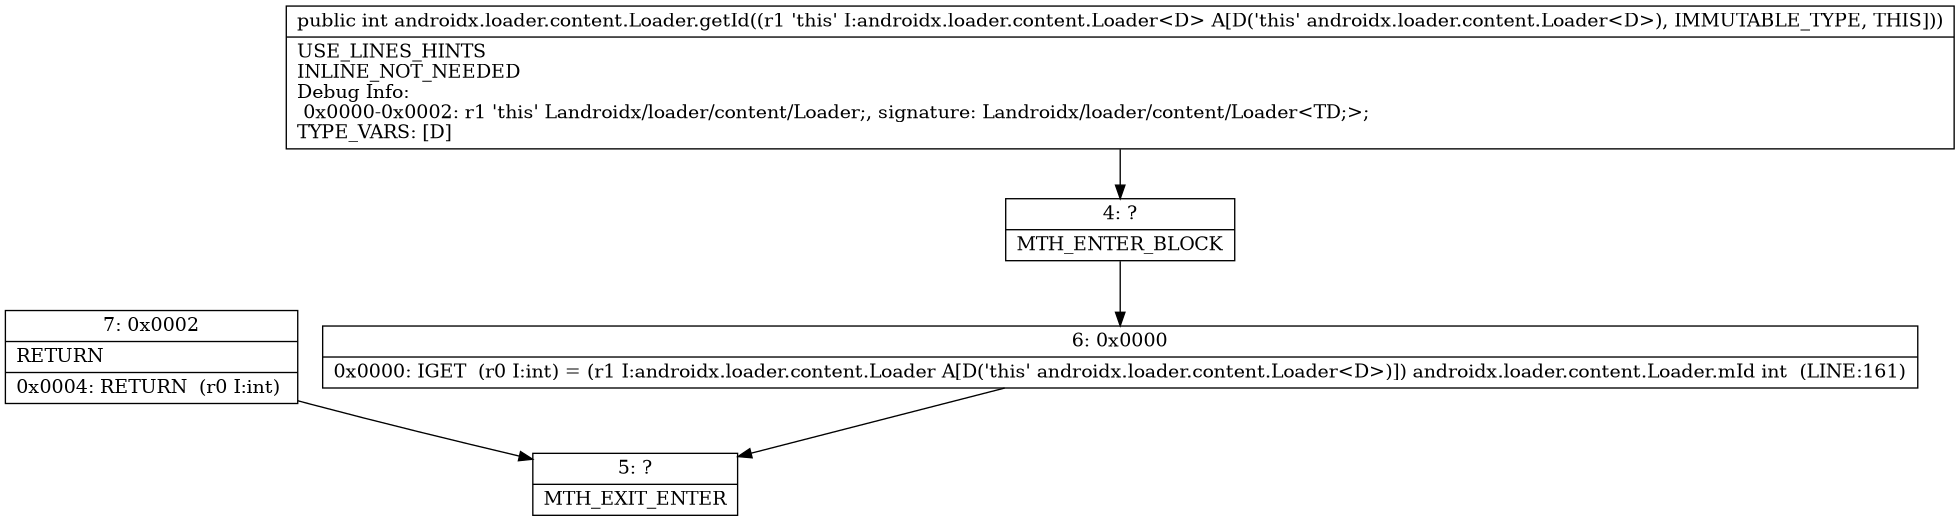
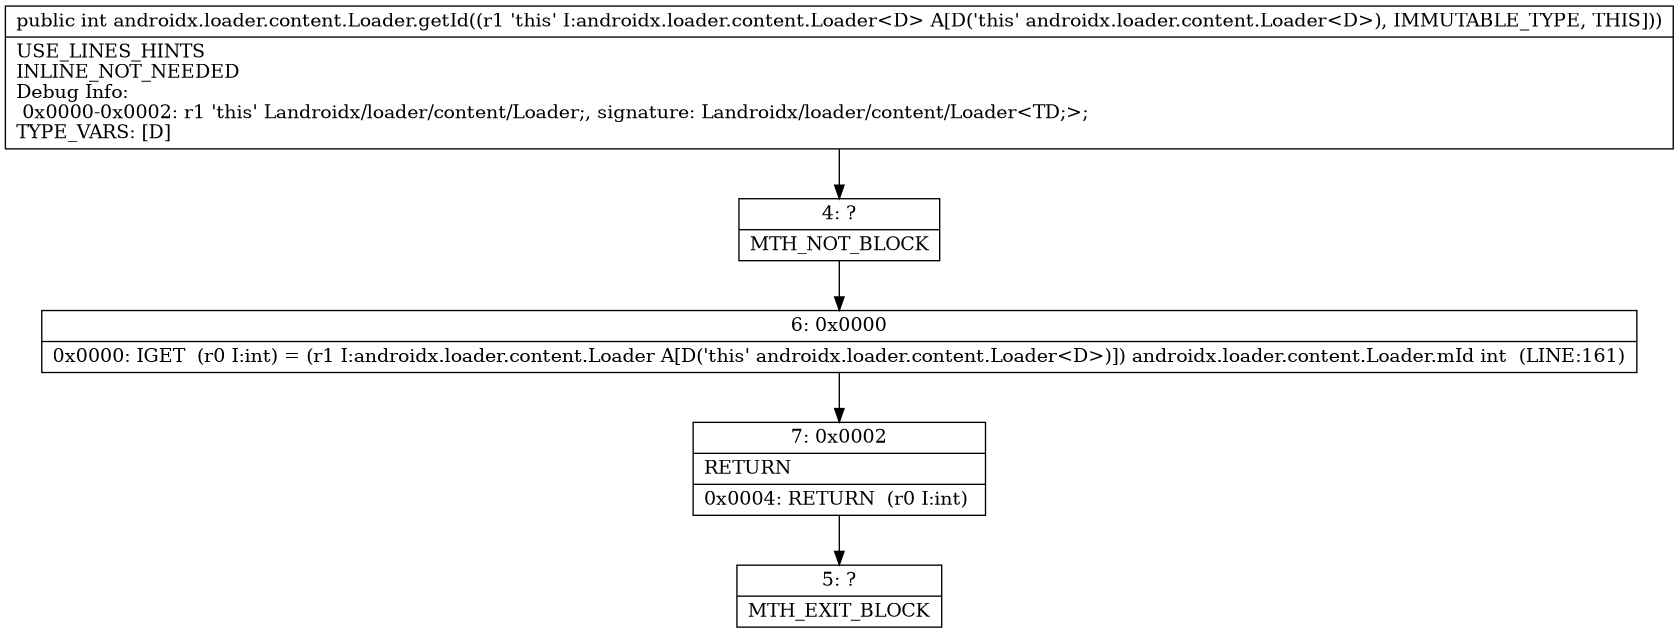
node "4: ?": text "MTH_ENTER_BLOCK" -> "MTH_NOT_BLOCK"
edge "6: 0x0000" -> "5: ?": now "6: 0x0000" -> "7: 0x0002"
node "5: ?": text "MTH_EXIT_ENTER" -> "MTH_EXIT_BLOCK"
